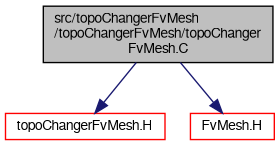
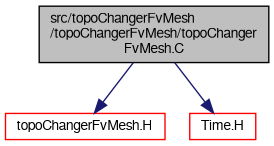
node "FvMesh.H": label "FvMesh.H" -> "Time.H"
